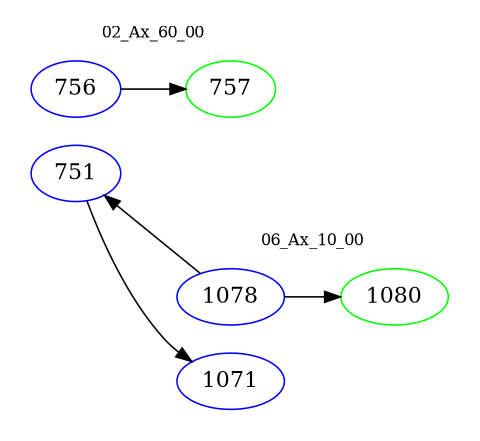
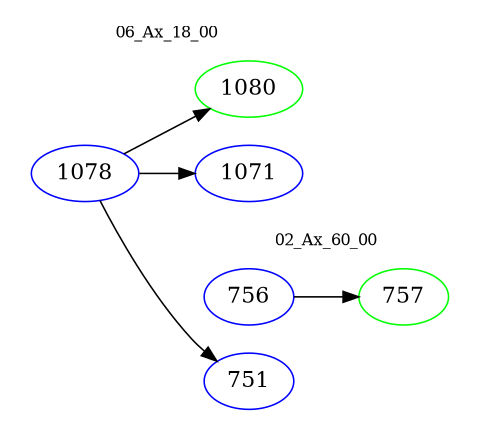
cluster "06_Ax_10_00": label "06_Ax_10_00" -> "06_Ax_18_00"
edge "751" -> "1071": now "1078" -> "1071"
